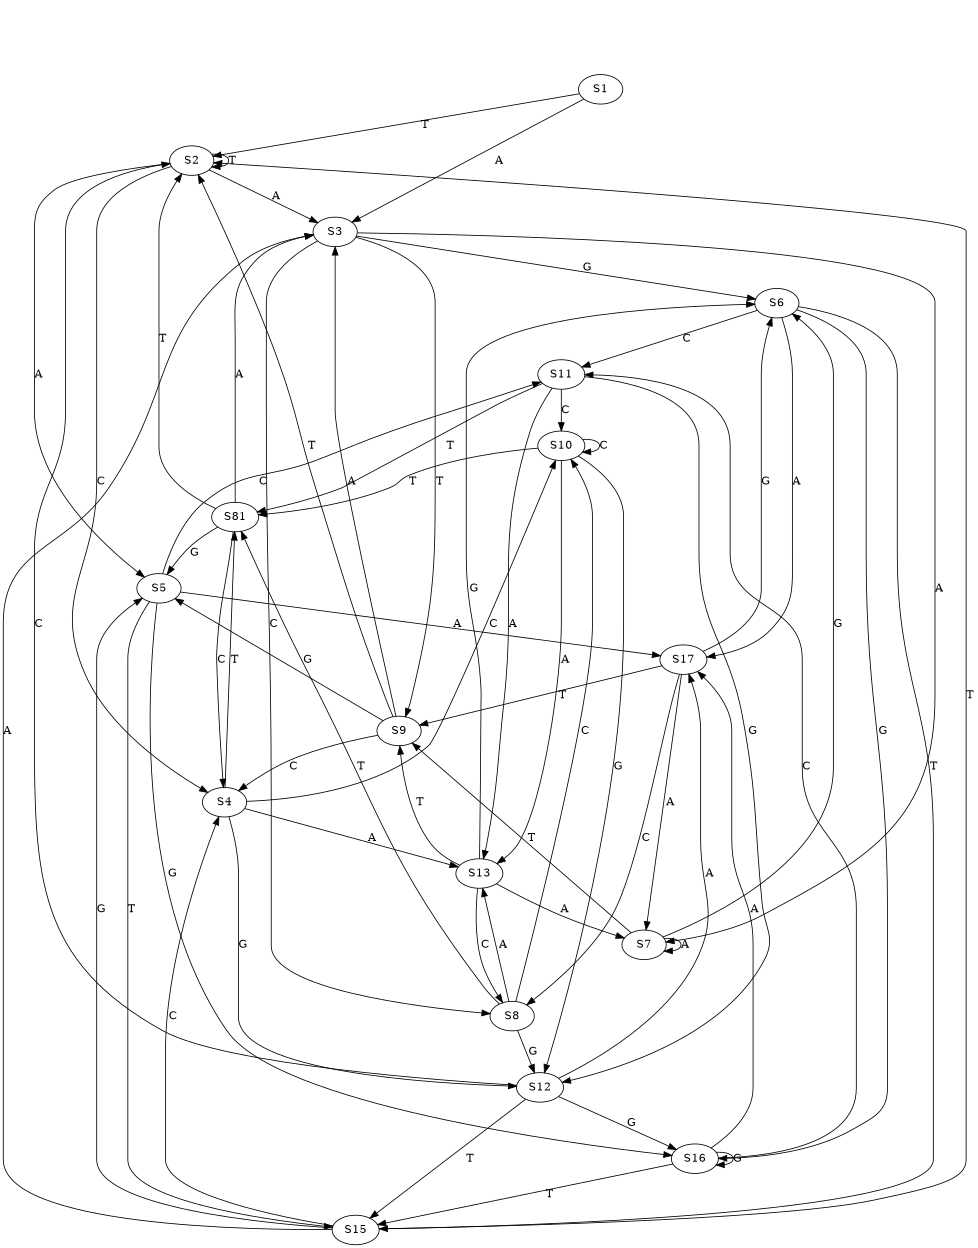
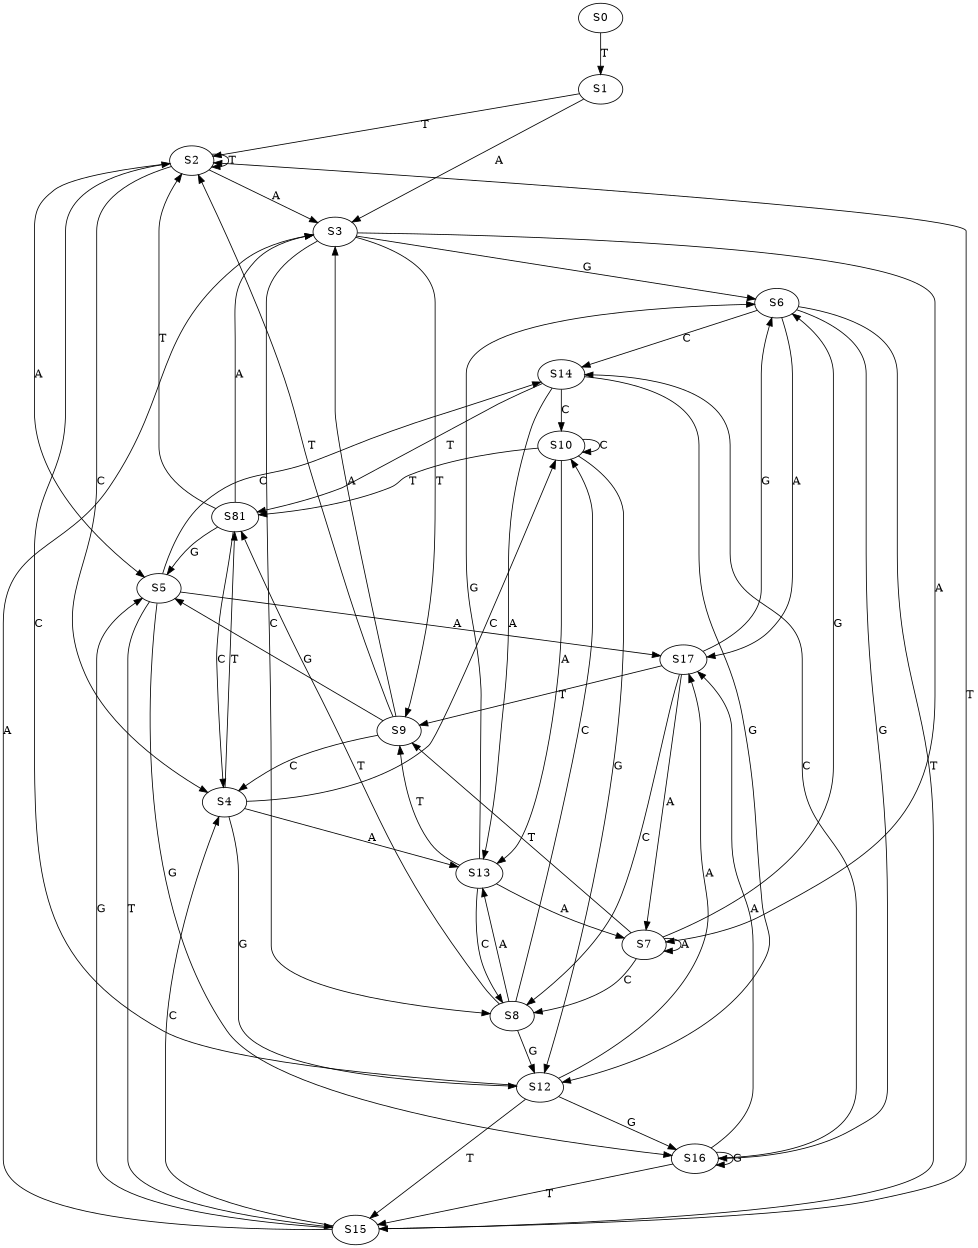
node "S0": added
node "S11": label "S11" -> "S14"
edge "S7" -> "S8": added, label "C"
